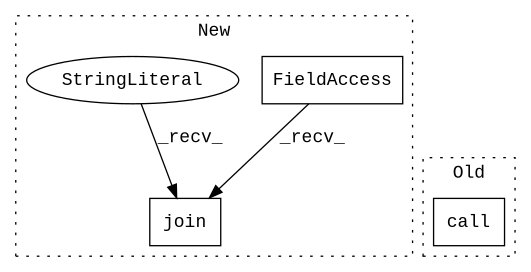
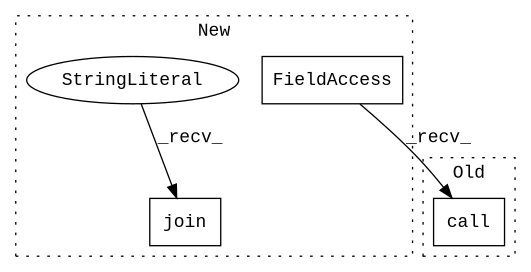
edge "FieldAccess" -> "join": now "FieldAccess" -> "call"
